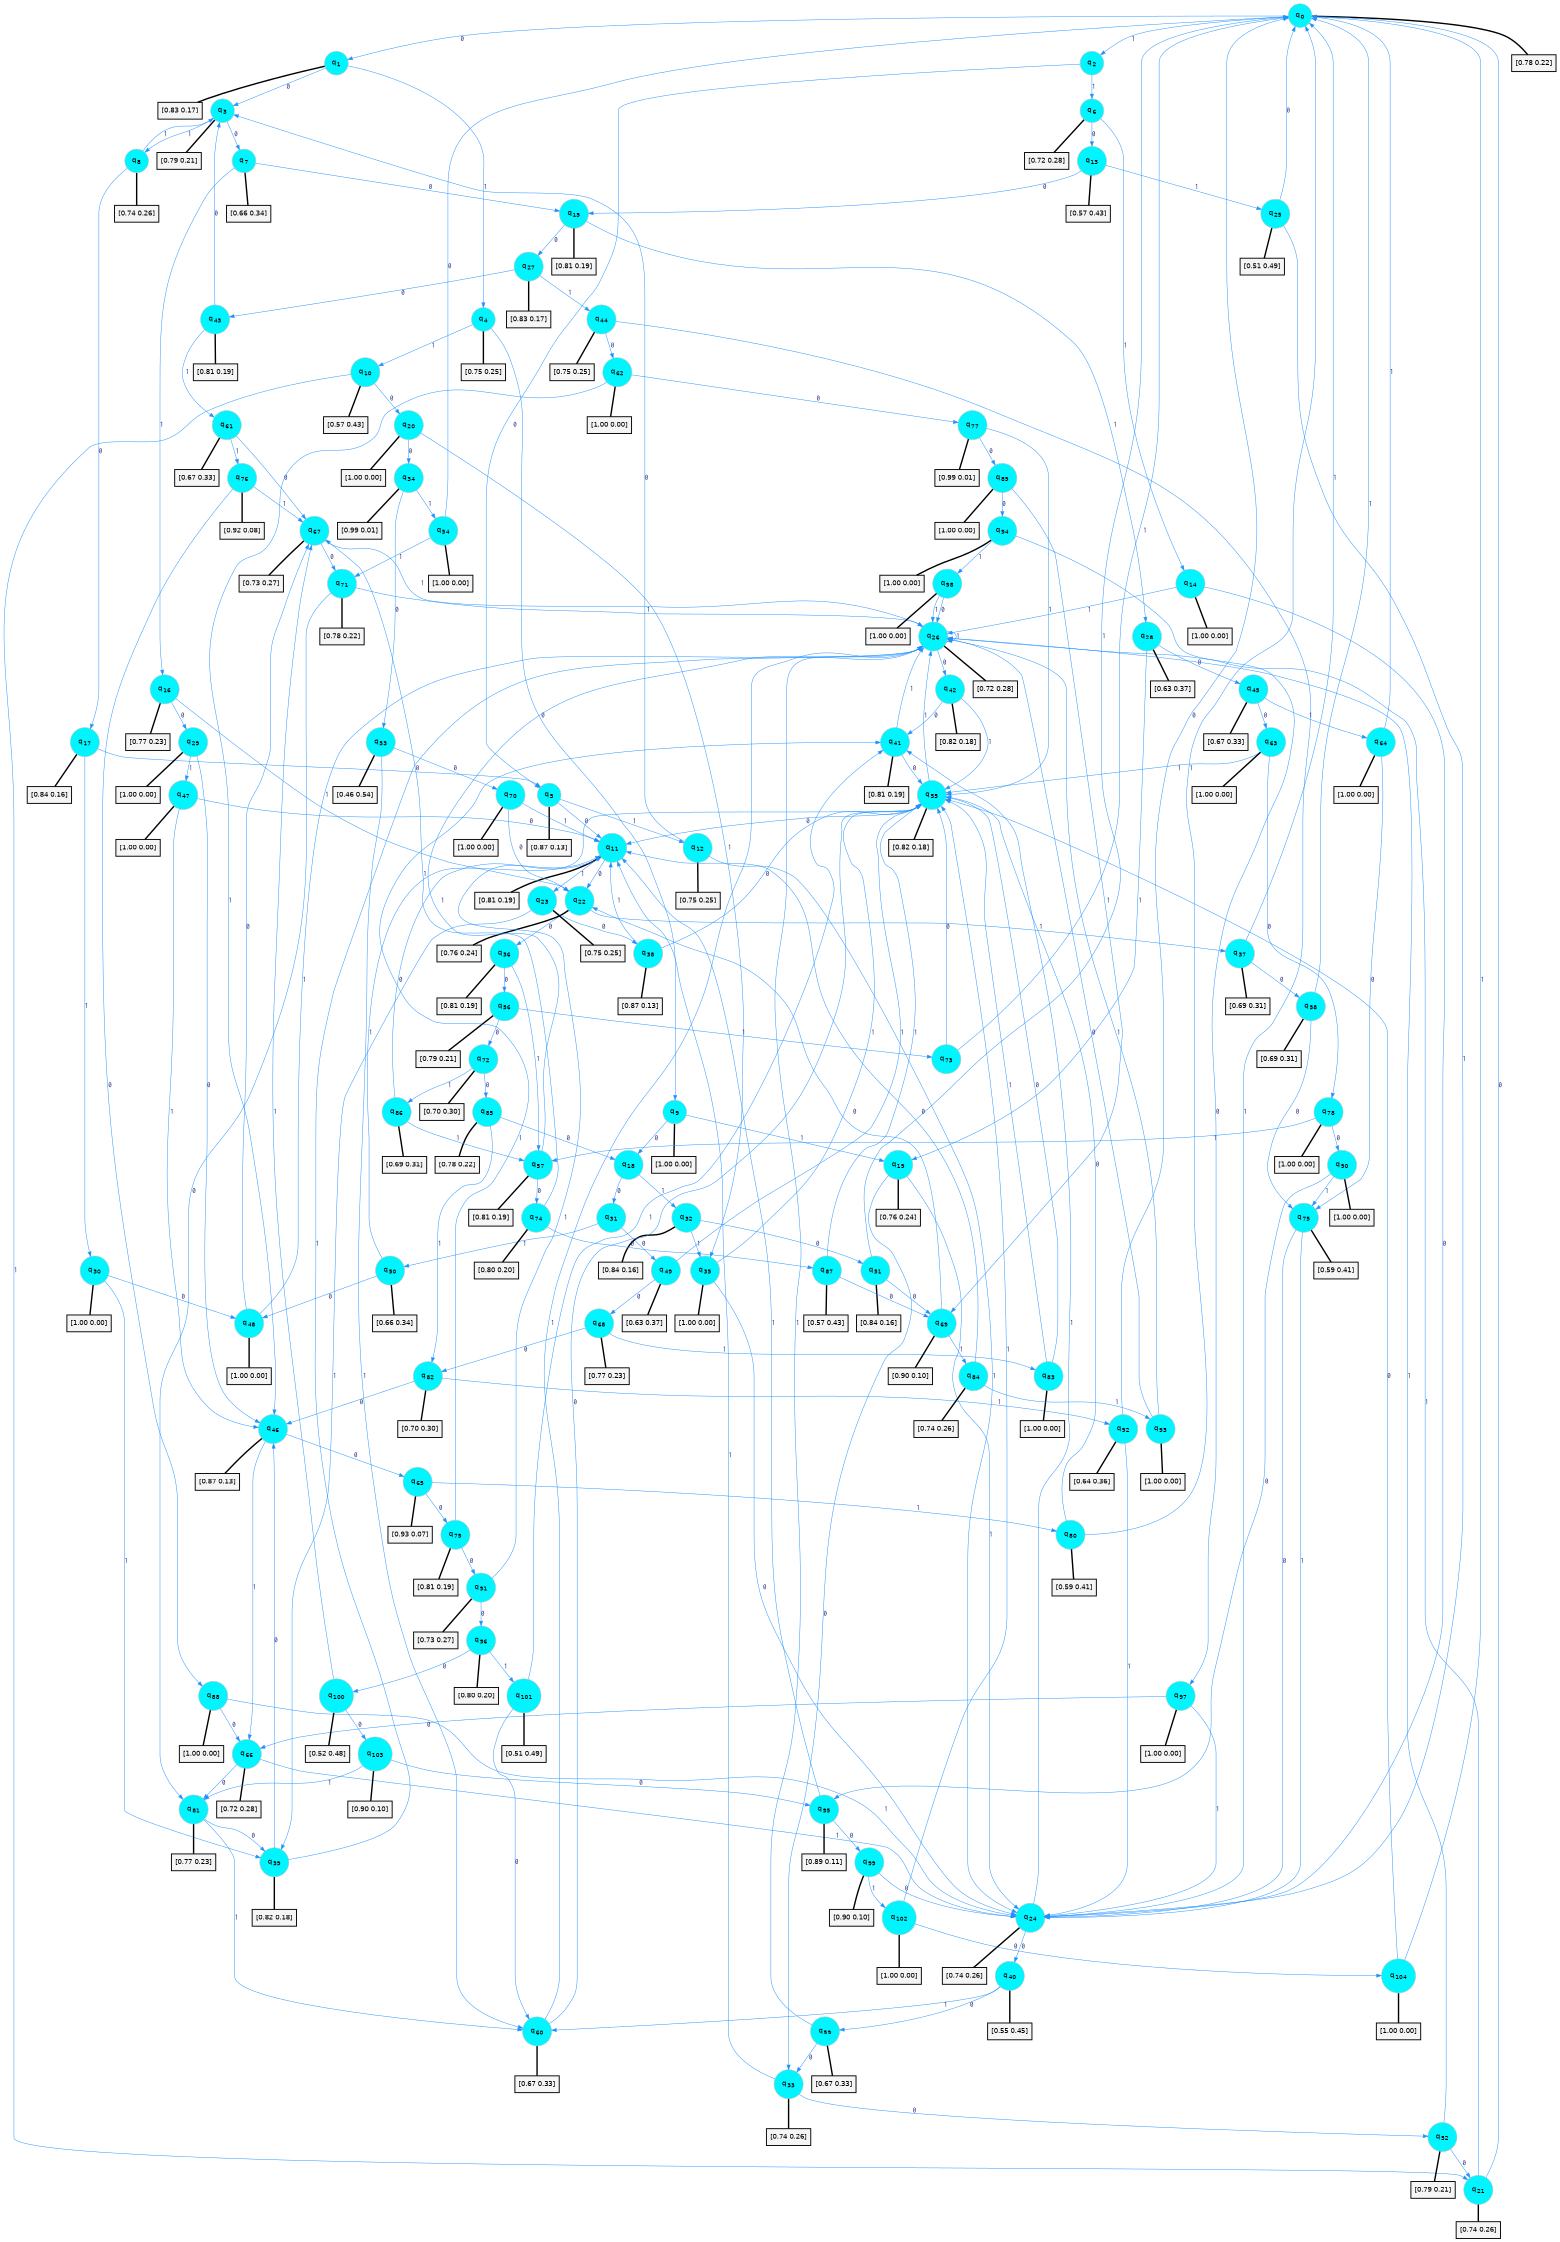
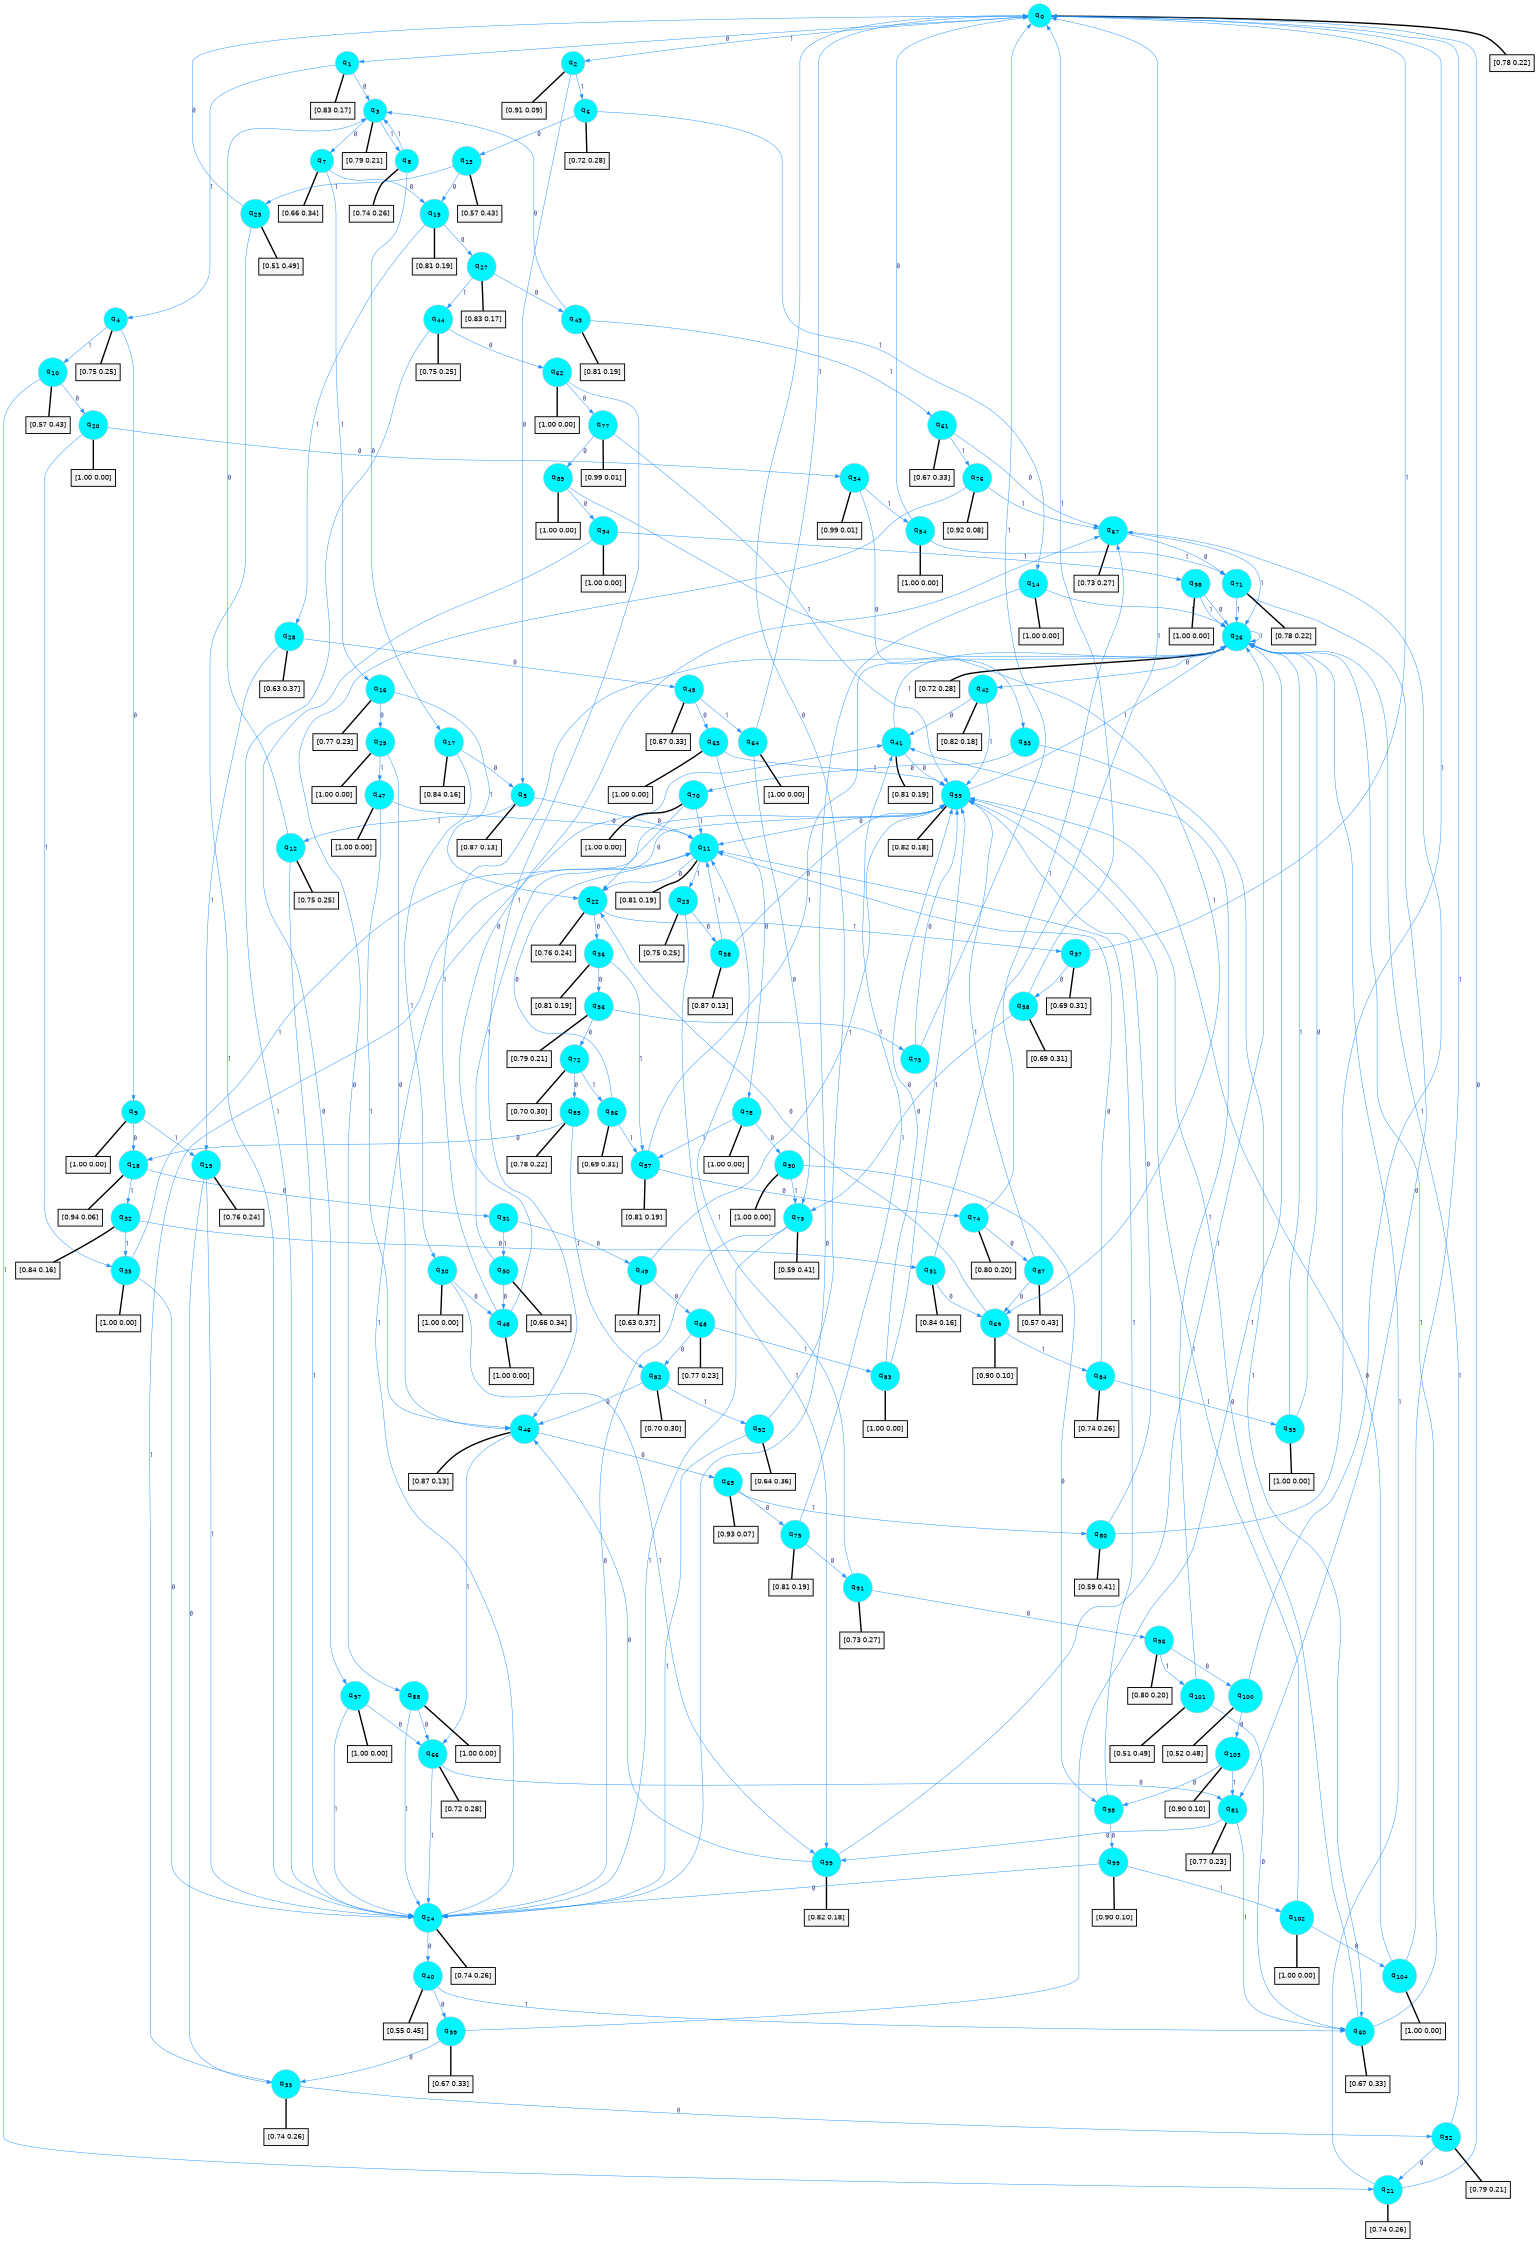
node "[0.91 0.09]": added
node "[0.46 0.54]": removed
node "[0.94 0.06]": added
node "[0.89 0.11]": removed
